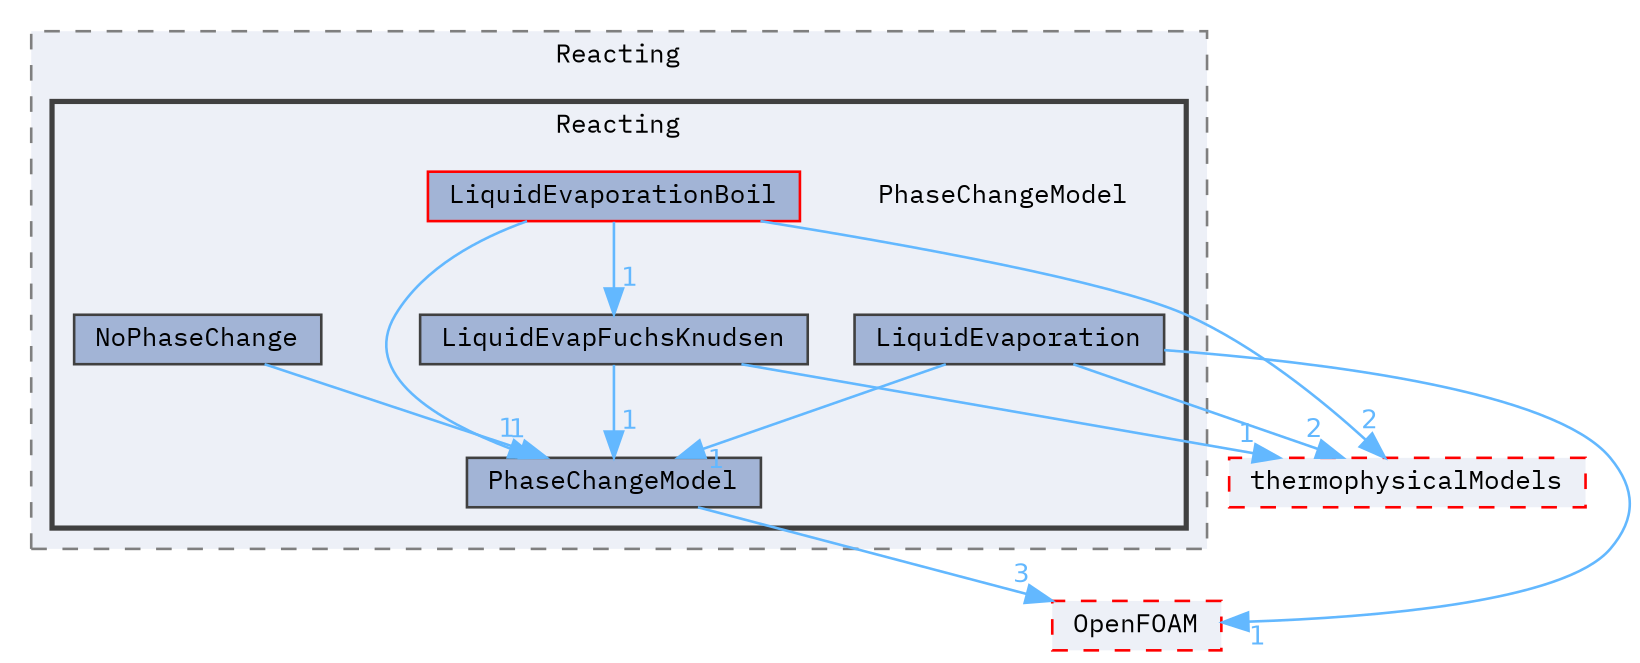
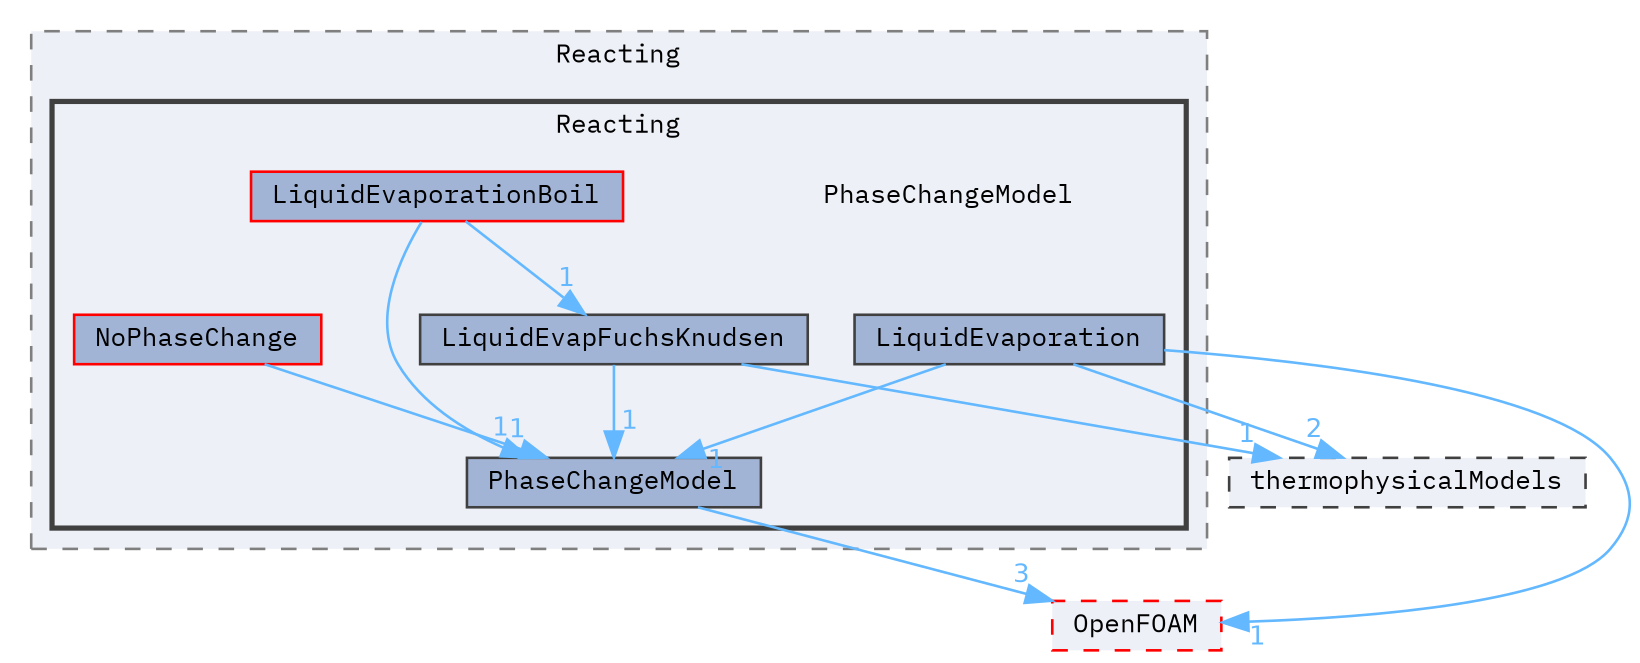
edge "LiquidEvaporationBoil" -> "thermophysicalModels": removed
node "NoPhaseChange": color grey25 -> red
node "thermophysicalModels": color red -> grey25
